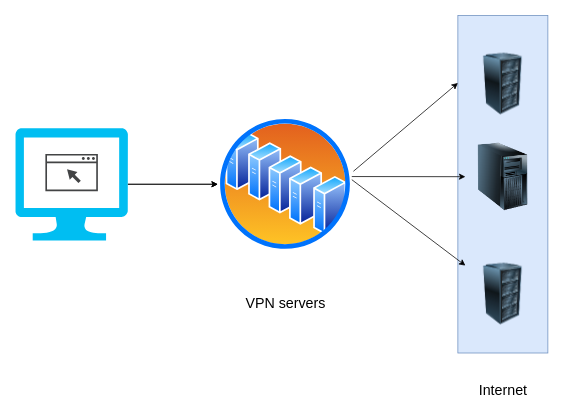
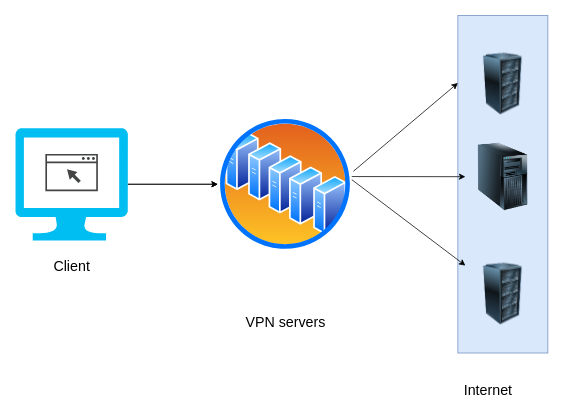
node "Client": added
node "VPN servers": moved (285, 304) -> (285, 323)
node "Internet": moved (503, 390) -> (488, 390)
